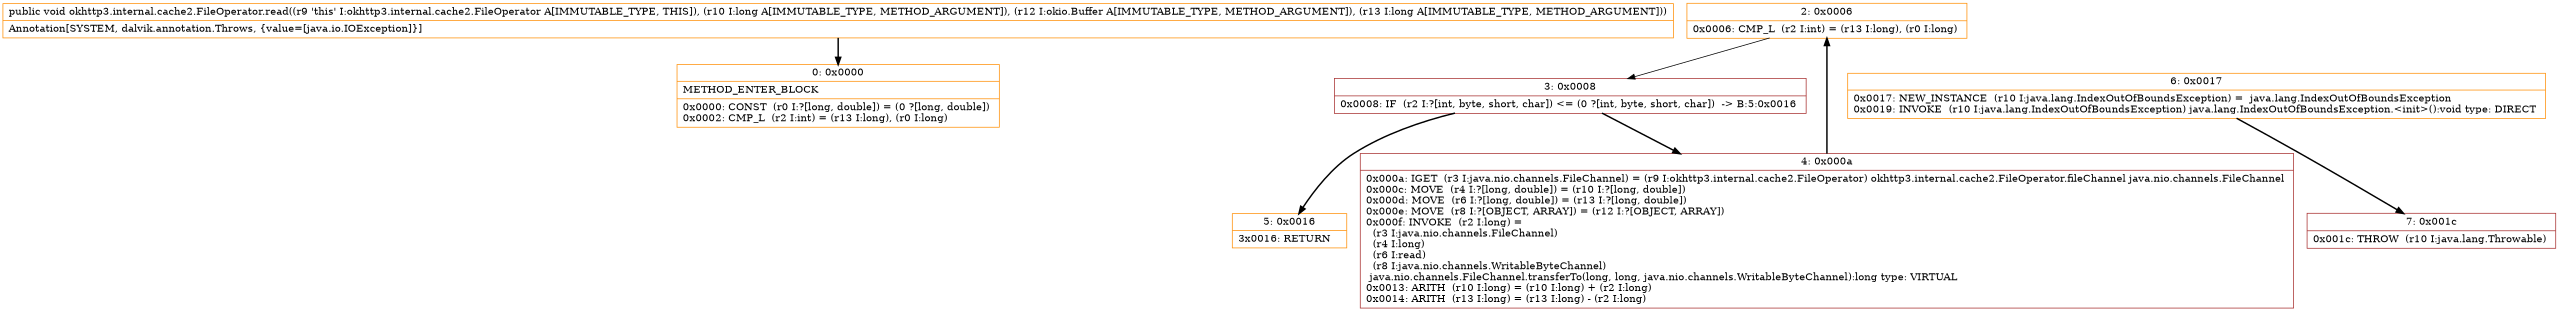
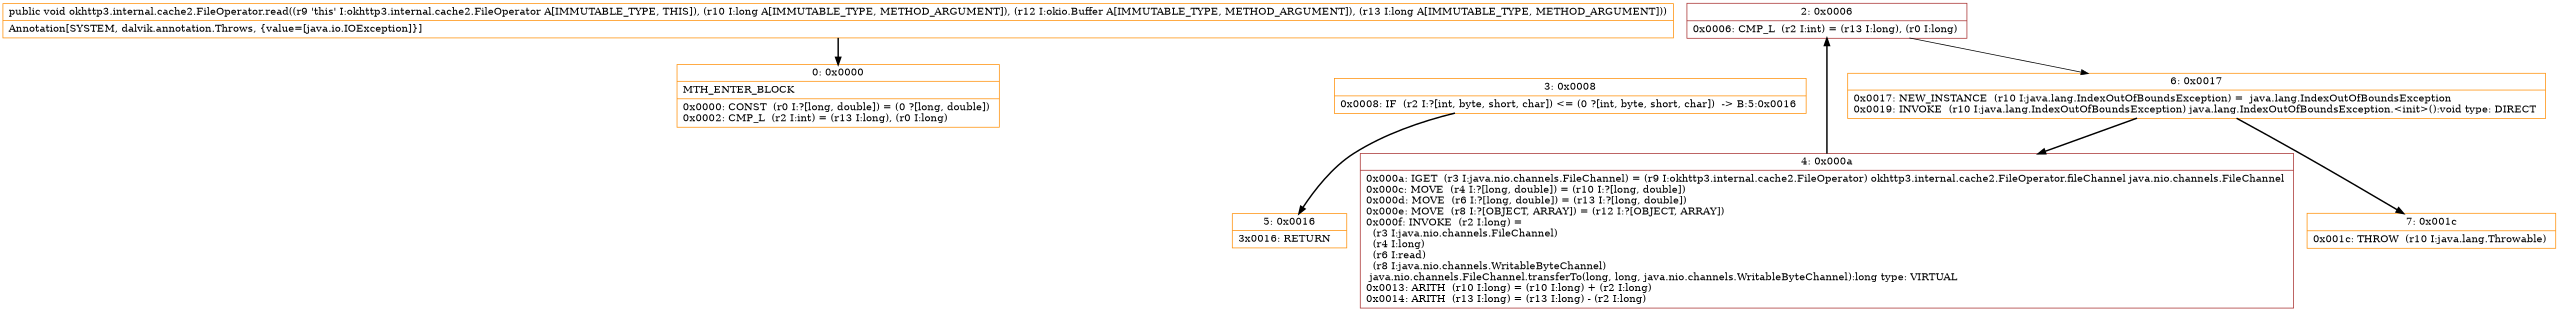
node "2: 0x0006": color darkorange -> brown
edge "2: 0x0006" -> "3: 0x0008": now "2: 0x0006" -> "6: 0x0017"
node "0: 0x0000": text "METHOD_ENTER_BLOCK" -> "MTH_ENTER_BLOCK"
node "3: 0x0008": color brown -> darkorange
edge "3: 0x0008" -> "4: 0x000a": now "6: 0x0017" -> "4: 0x000a"
node "7: 0x001c": color brown -> darkorange
